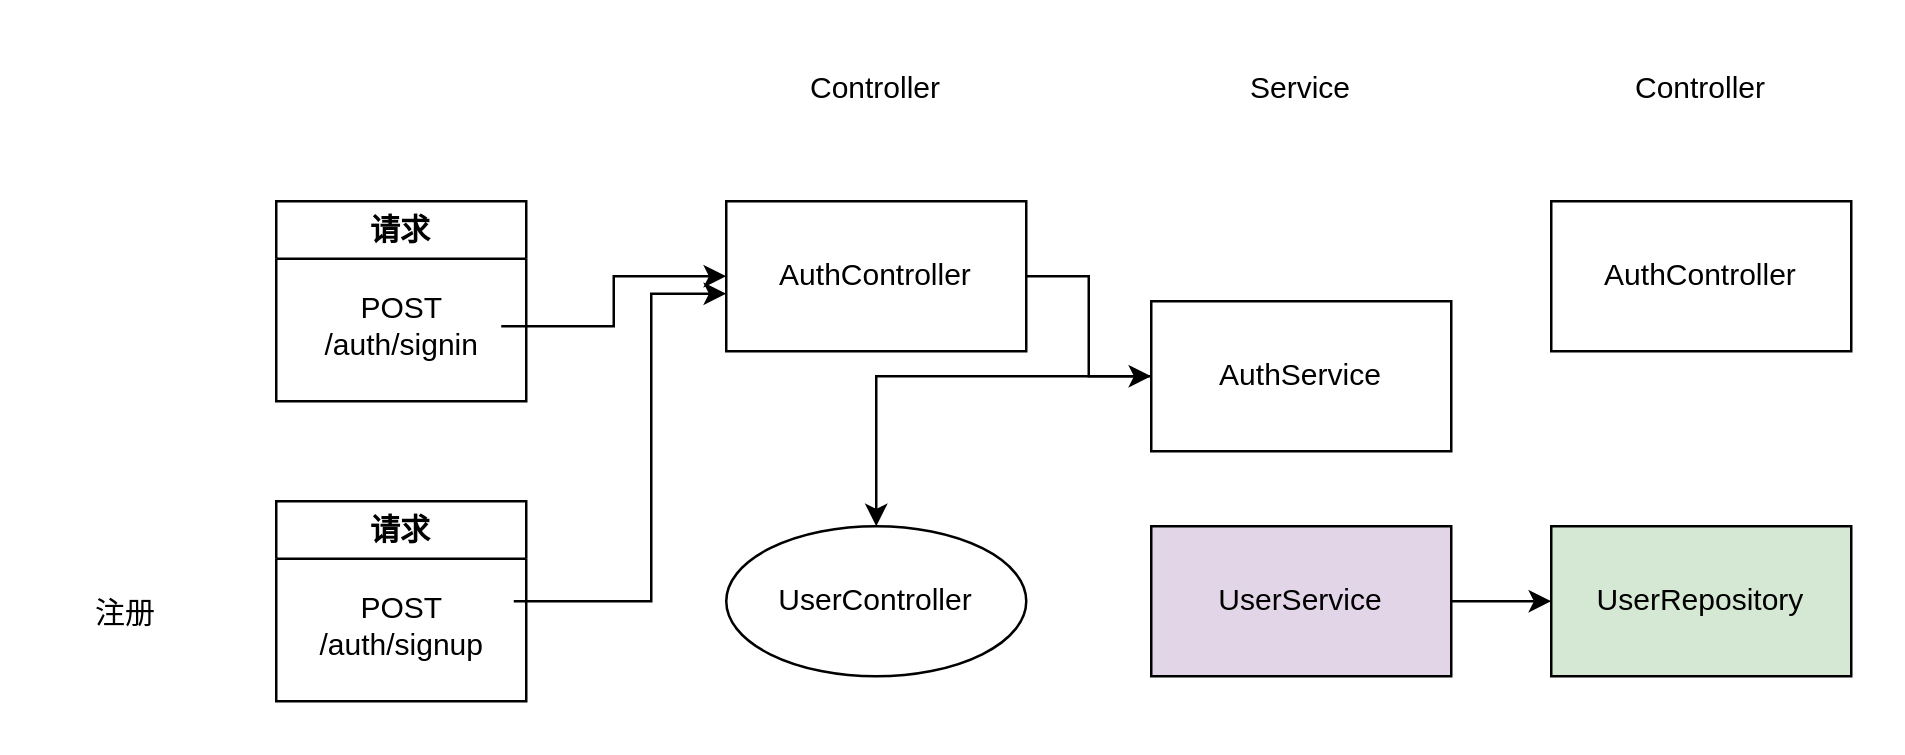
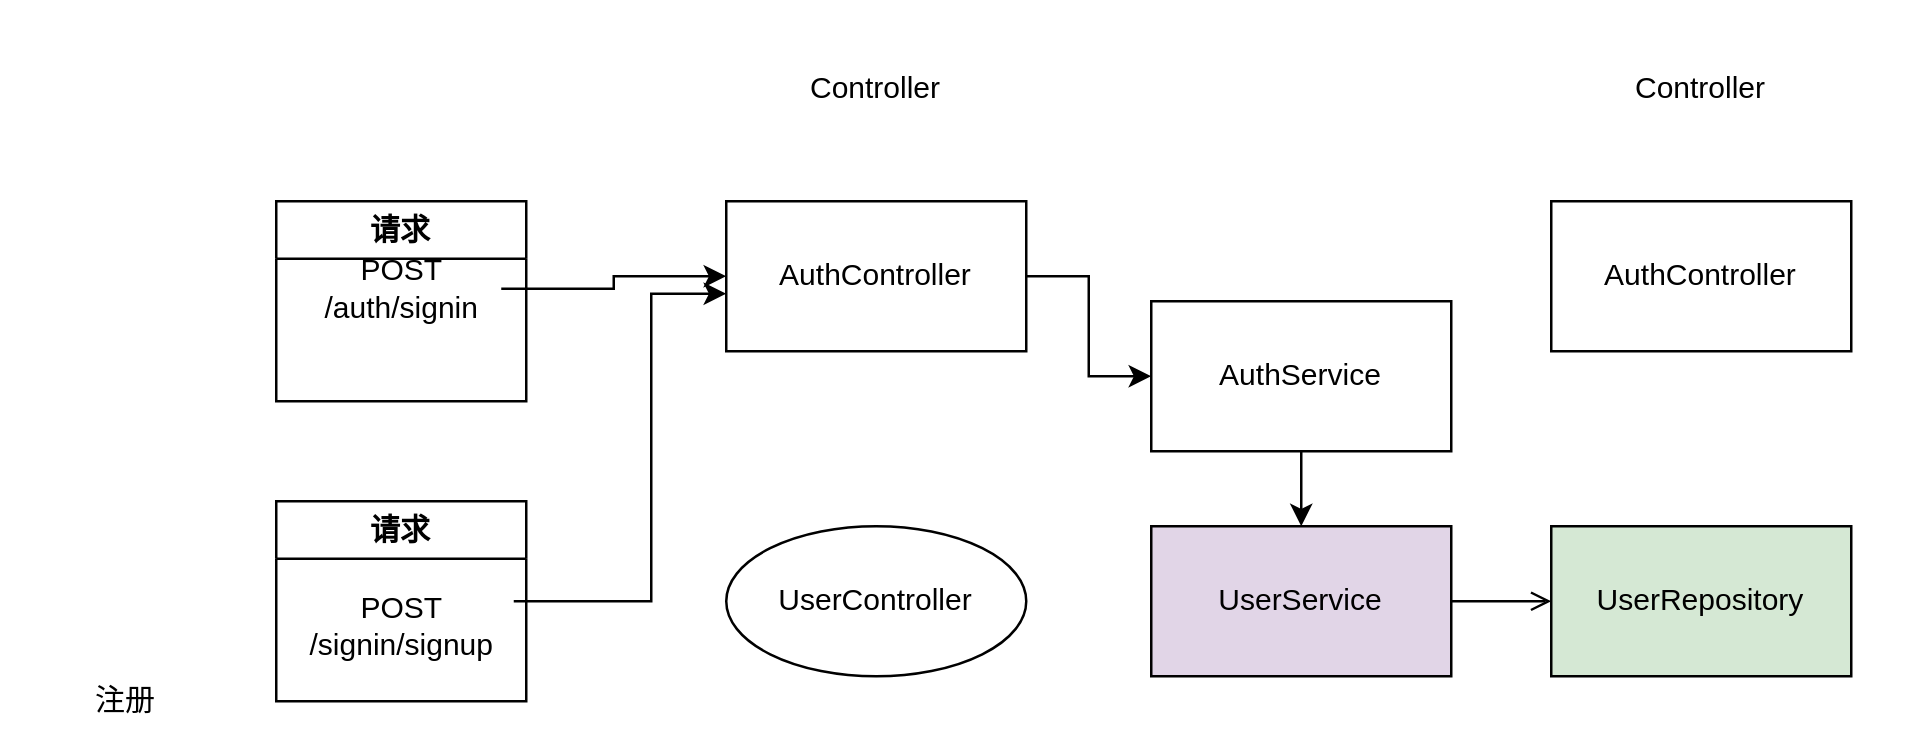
node "Service": removed
node "POST /auth/signin": moved (401, 326) -> (401, 289)
edge "AuthService" -> "UserController": now "AuthService" -> "UserService"
edge "UserService" -> "UserRepository": arrowhead classic -> open
node "注册": moved (126, 614) -> (126, 701)
node "POST /auth/signup": label "POST /auth/signup" -> "POST /signin/signup"
